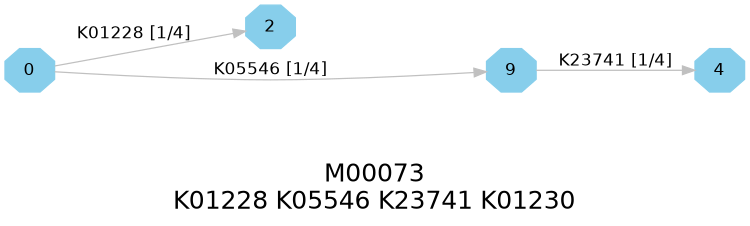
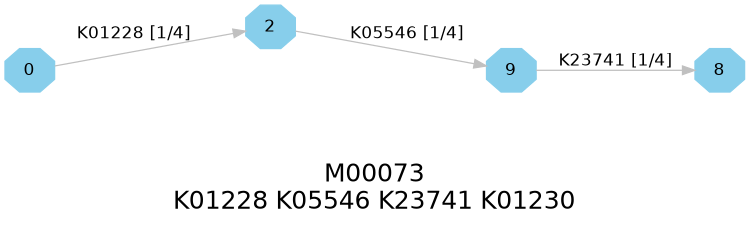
node "4": label "4" -> "8"
edge "0" -> "9": now "2" -> "9"
